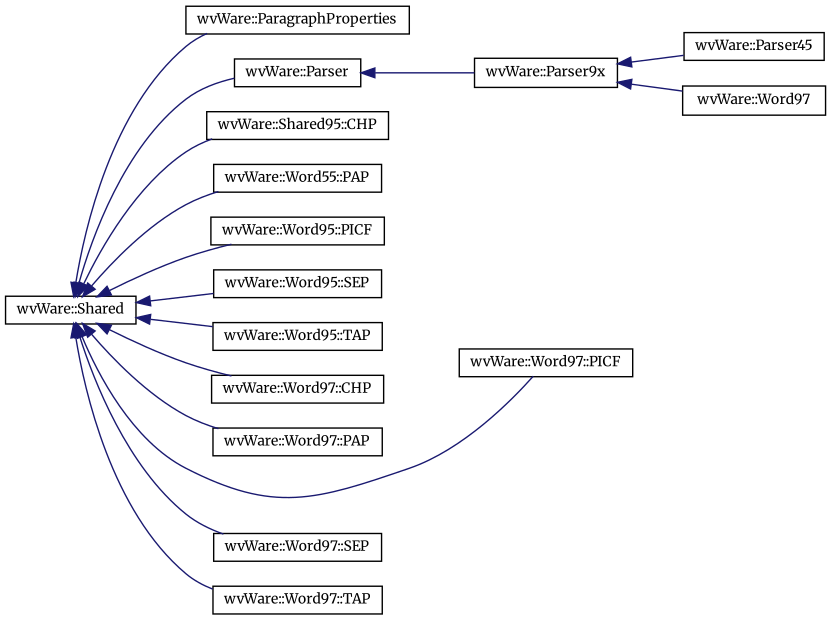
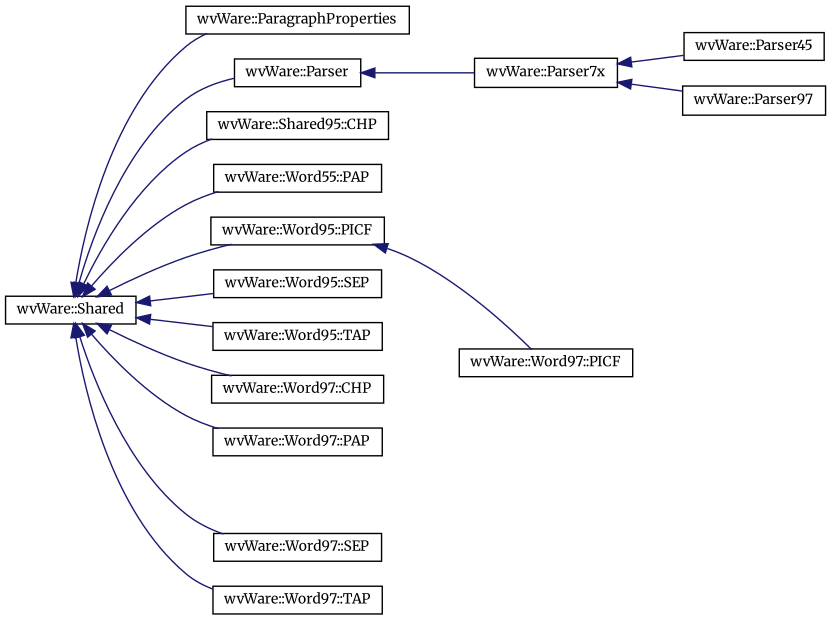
node "wvWare::Parser9x": label "wvWare::Parser9x" -> "wvWare::Parser7x"
node "wvWare::Word97": label "wvWare::Word97" -> "wvWare::Parser97"
edge "wvWare::Word97::PICF" -> "wvWare::Shared": now "wvWare::Word97::PICF" -> "wvWare::Word95::PICF"
